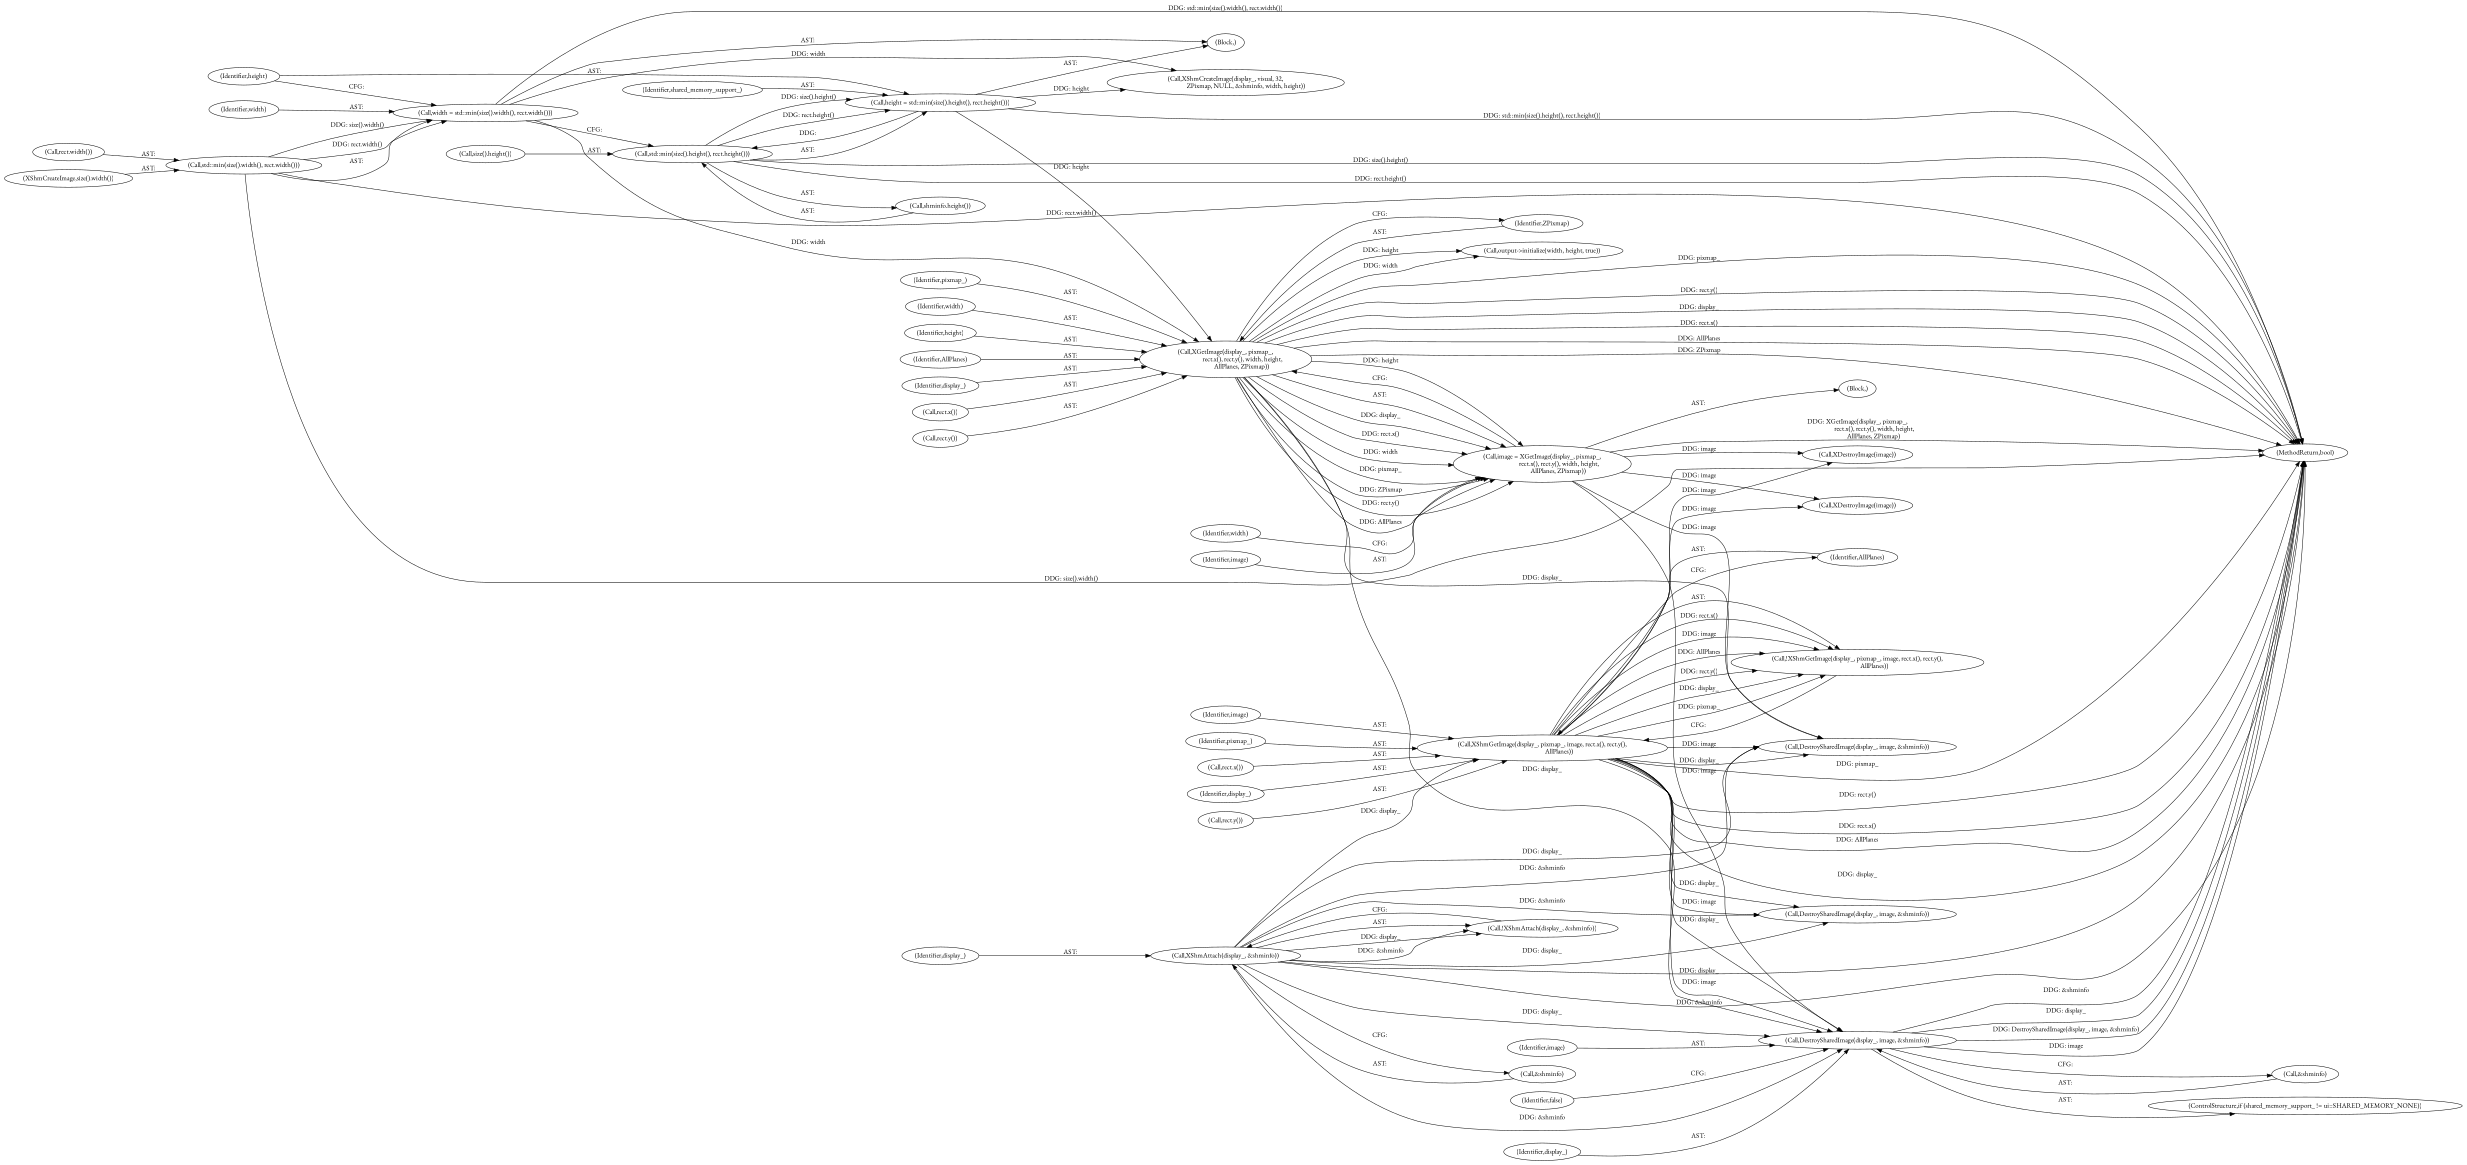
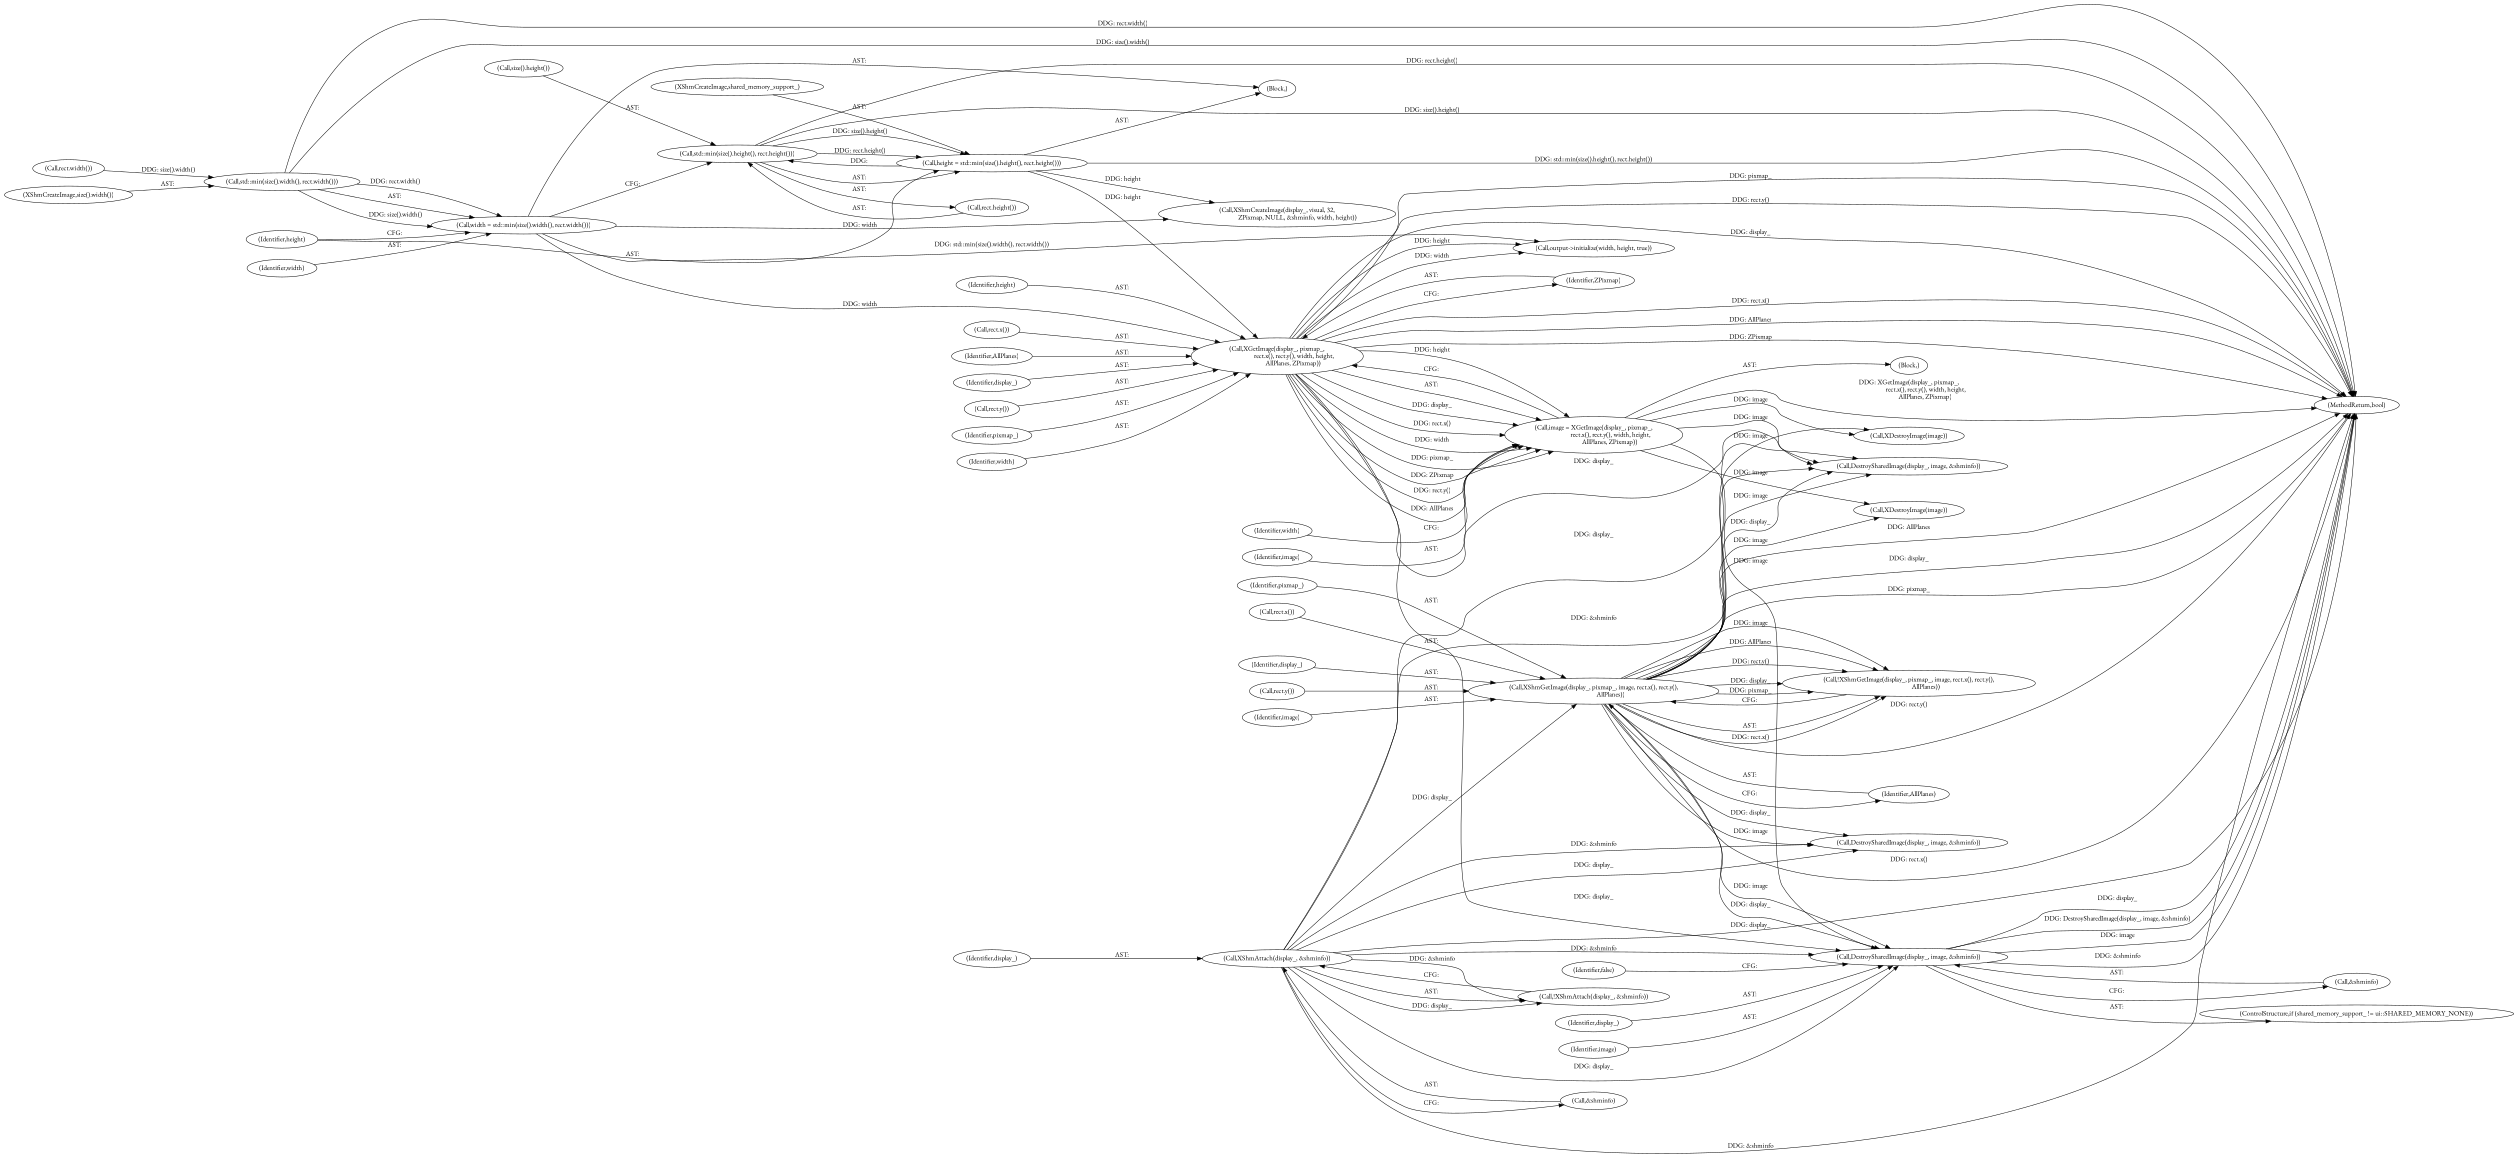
edge "(Call,width = std::min(size().width(), rect.width()))" -> "(MethodReturn,bool)": now "(Call,width = std::min(size().width(), rect.width()))" -> "(Call,output->initialize(width, height, true))"
node "(Identifier,shared_memory_support_)": label "(Identifier,shared_memory_support_)" -> "(XShmCreateImage,shared_memory_support_)"
edge "(Call,rect.width())" -> "(Call,std::min(size().width(), rect.width()))": label "AST: " -> "DDG: size().width()"
node "(Call,shminfo.height())": label "(Call,shminfo.height())" -> "(Call,rect.height())"
